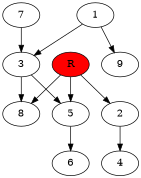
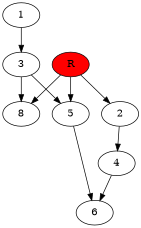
node "7": removed
node "9": removed
edge "4" -> "6": added
